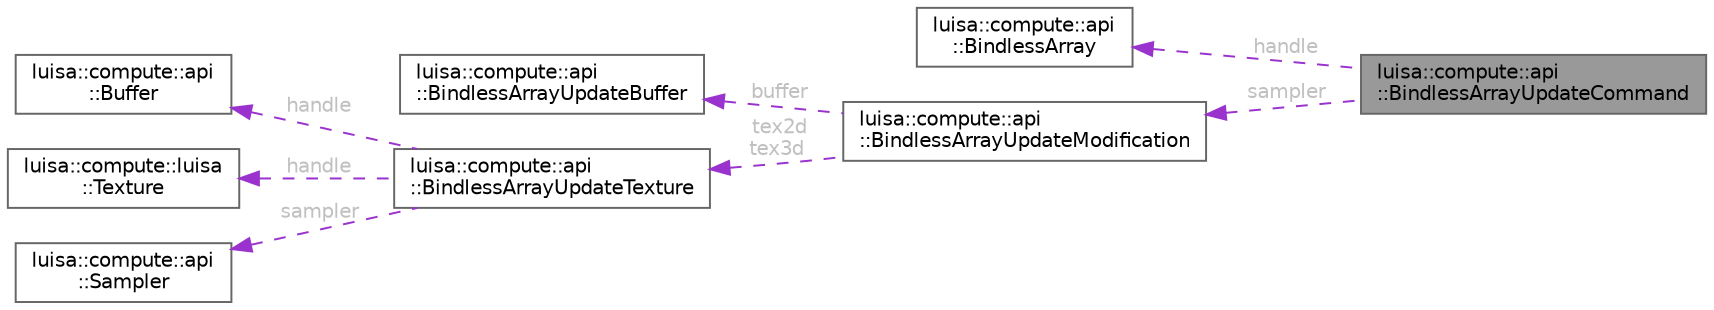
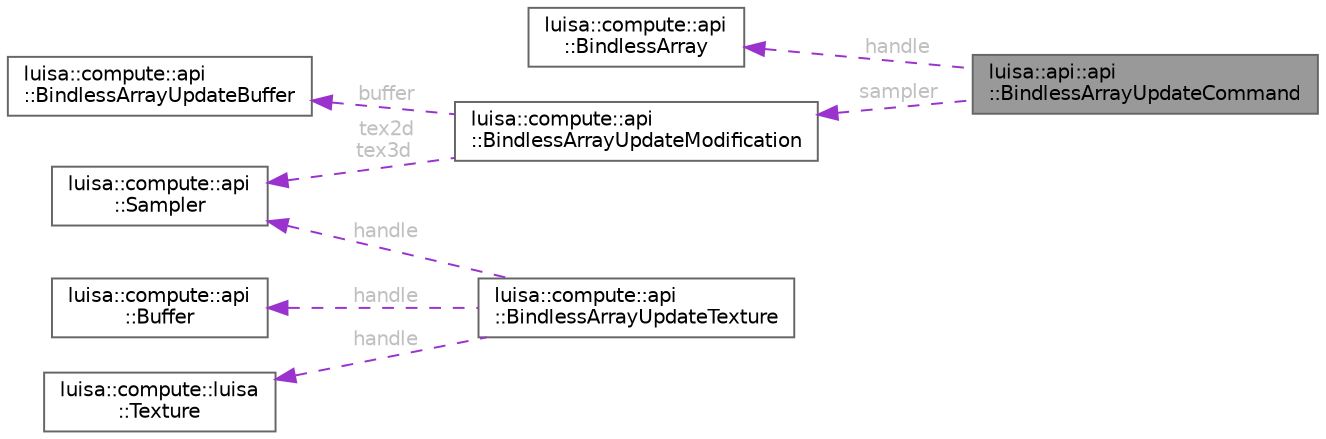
node "luisa::compute::api ::BindlessArrayUpdateCommand": label "luisa::compute::api ::BindlessArrayUpdateCommand" -> "luisa::api::api ::BindlessArrayUpdateCommand"
edge "luisa::compute::api ::BindlessArrayUpdateModification" -> "luisa::compute::api ::BindlessArrayUpdateTexture": now "luisa::compute::api ::BindlessArrayUpdateModification" -> "luisa::compute::api ::Sampler"
edge "luisa::compute::api ::BindlessArrayUpdateTexture" -> "luisa::compute::api ::Sampler": label " sampler" -> " handle"
